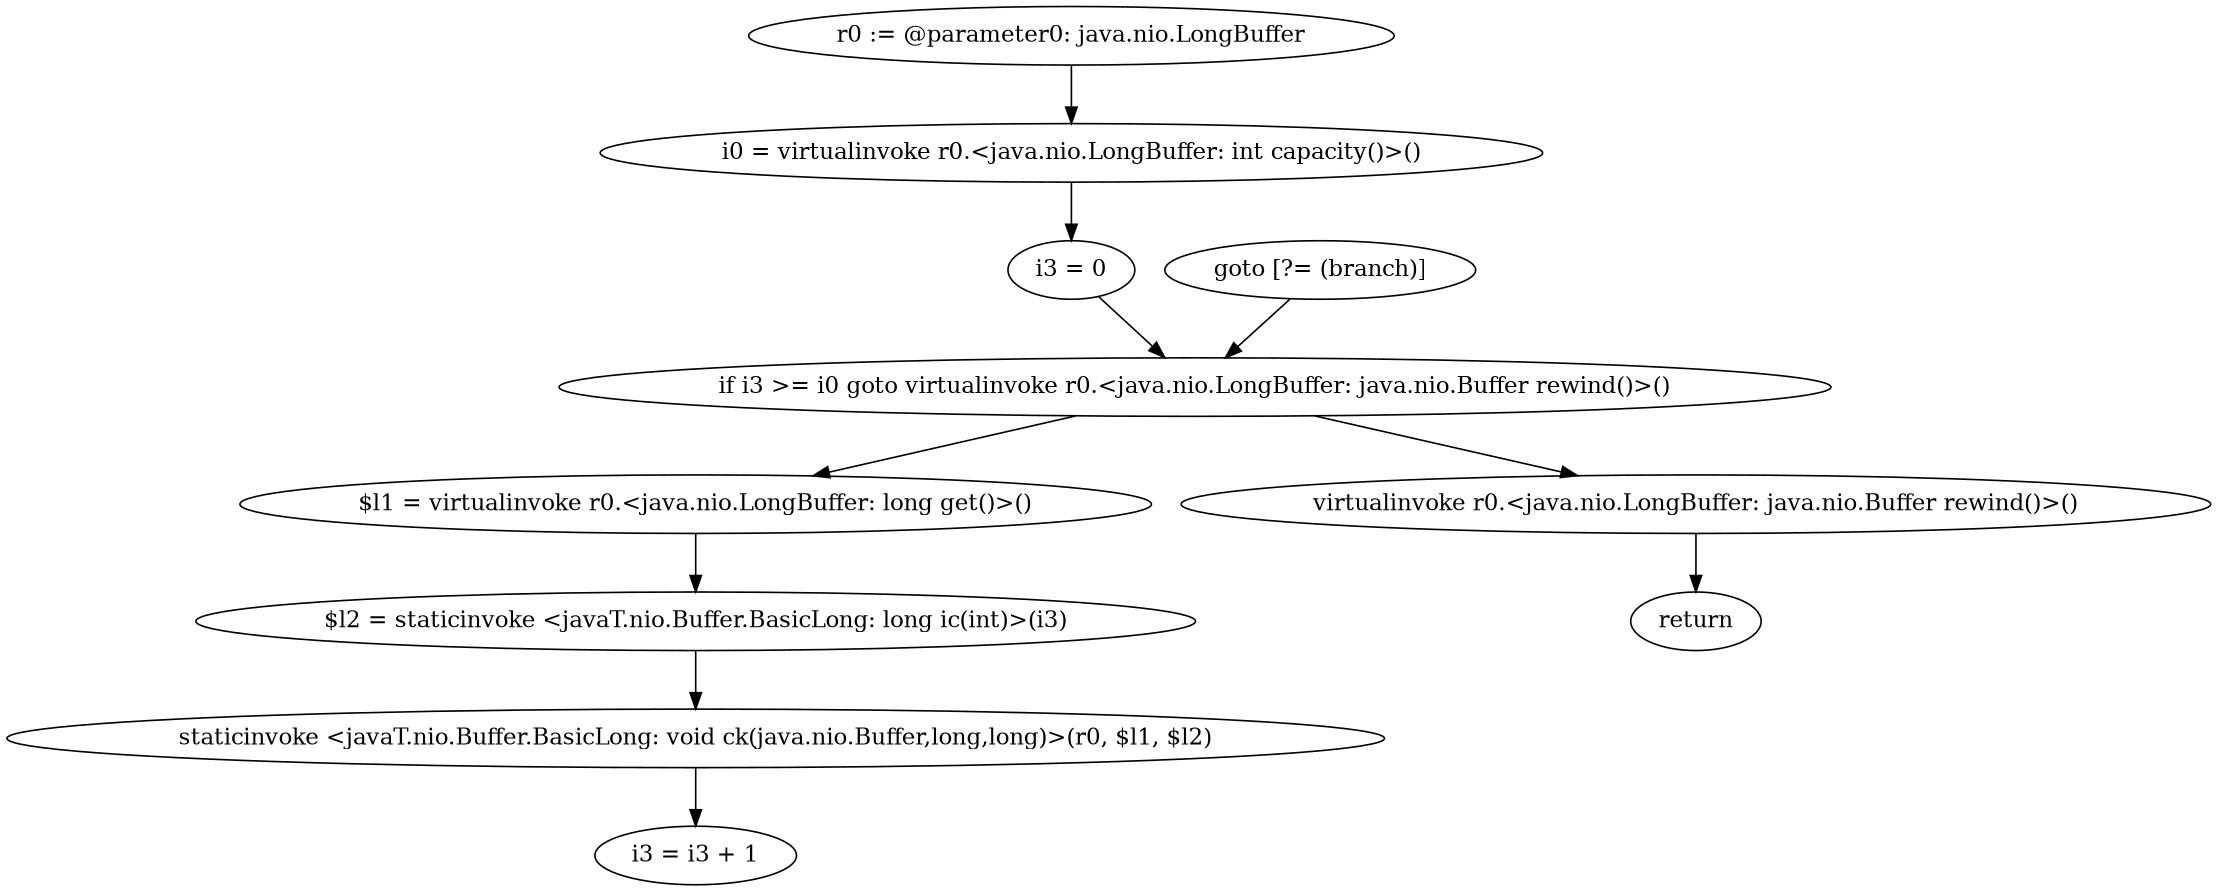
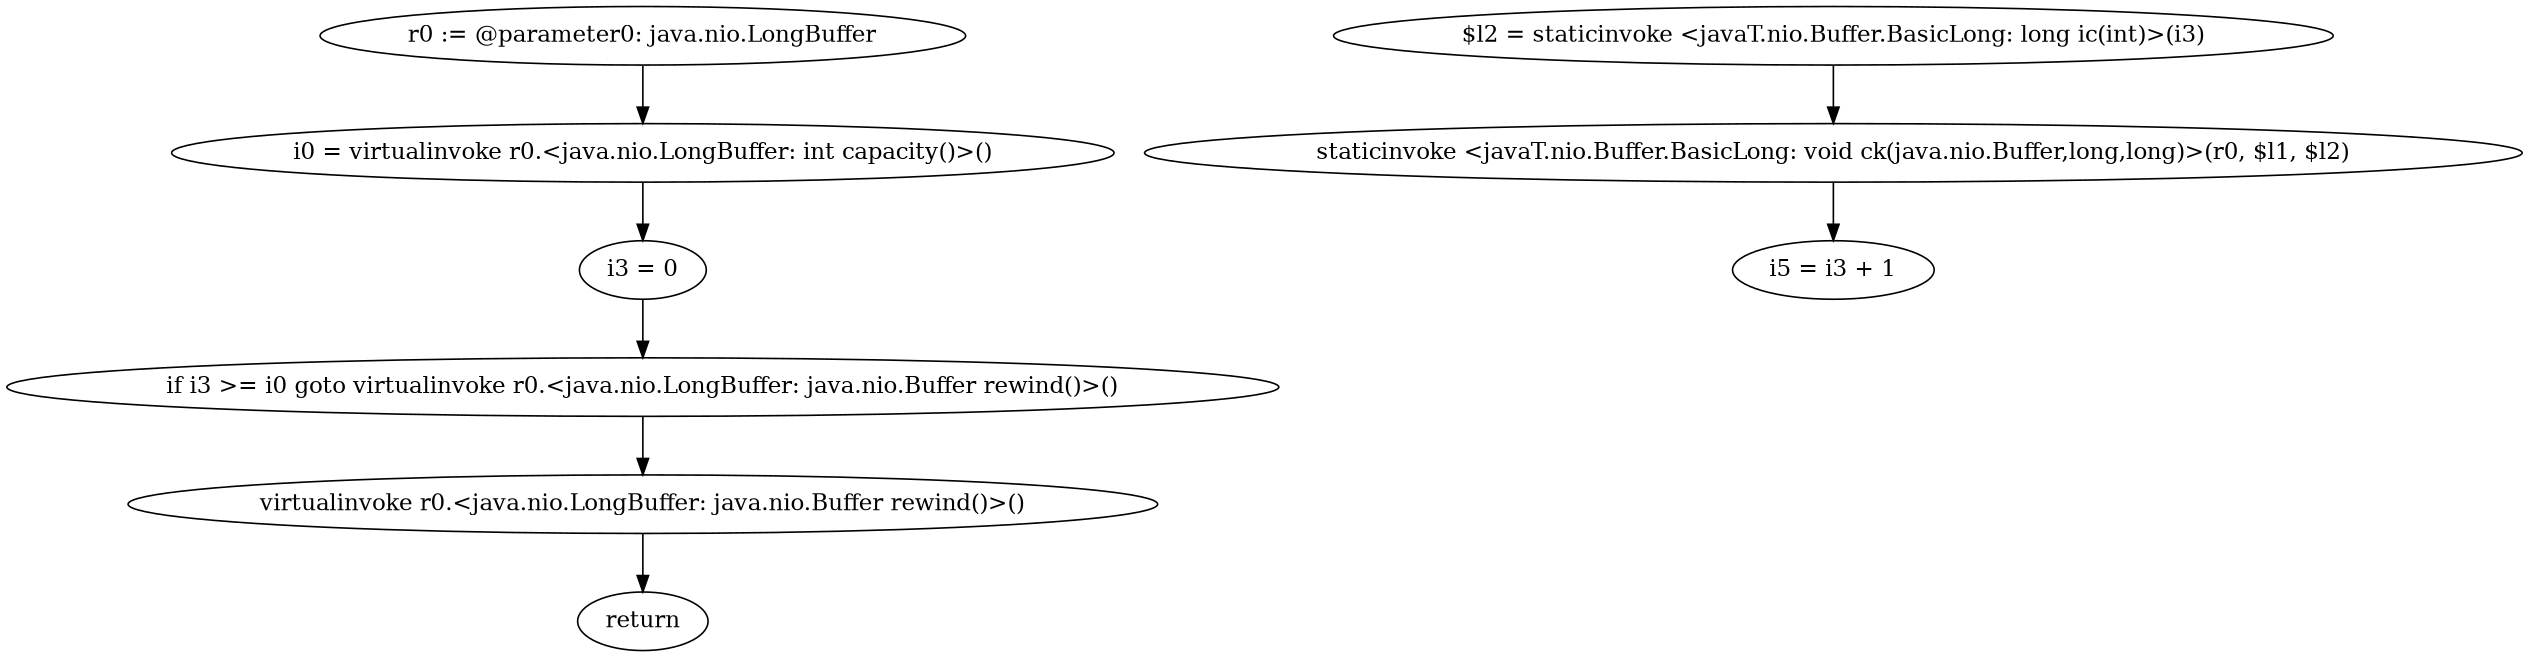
node "goto [?= (branch)]": removed
node "$l1 = virtualinvoke r0.<java.nio.LongBuffer: long get()>()": removed
node "i3 = i3 + 1": label "i3 = i3 + 1" -> "i5 = i3 + 1"
